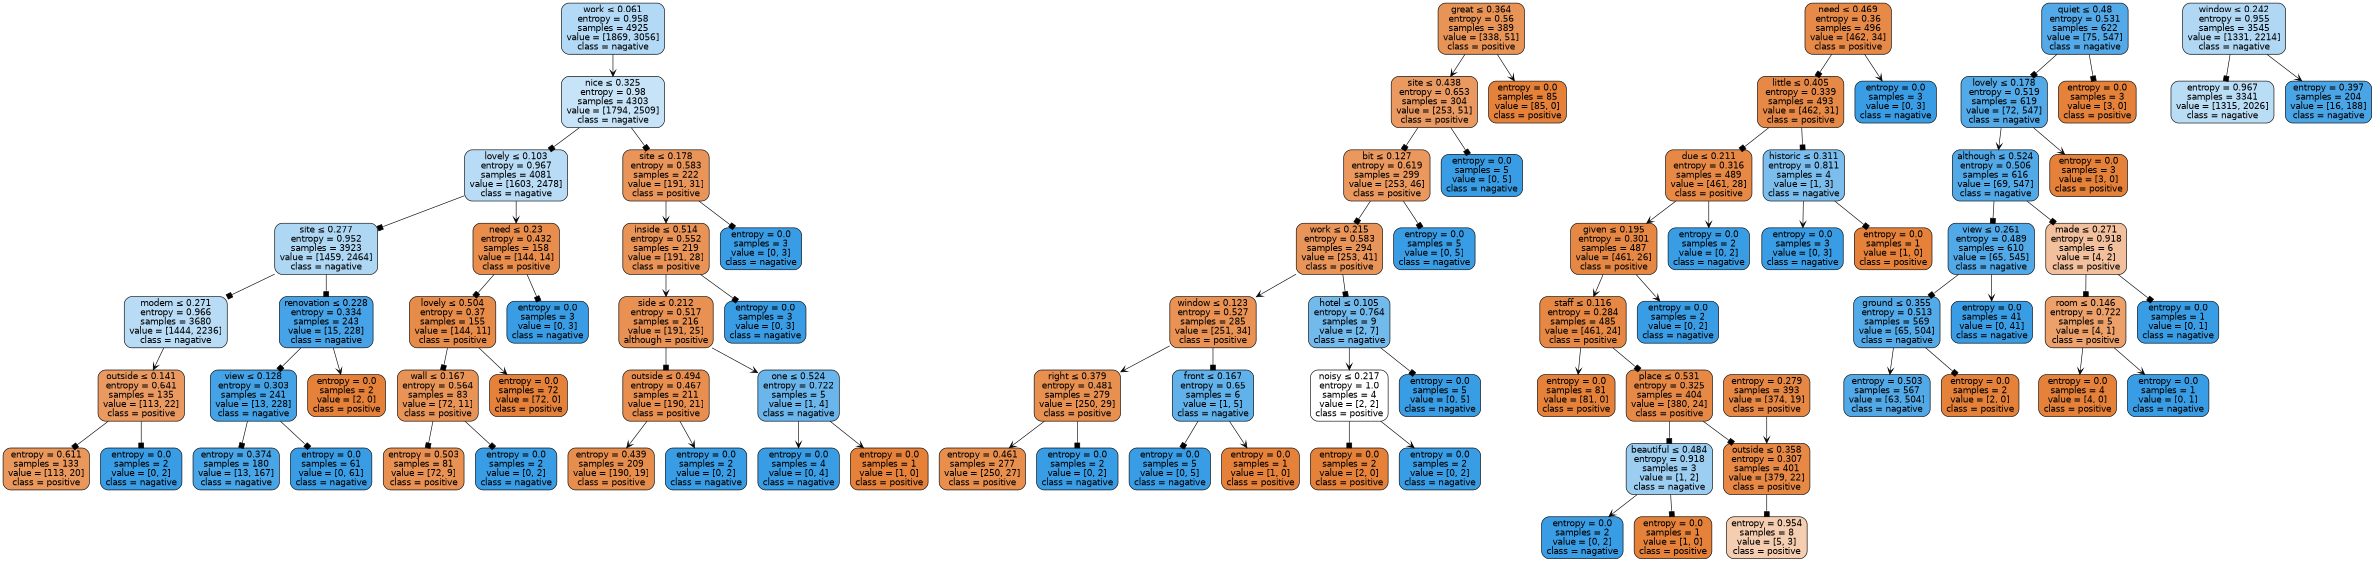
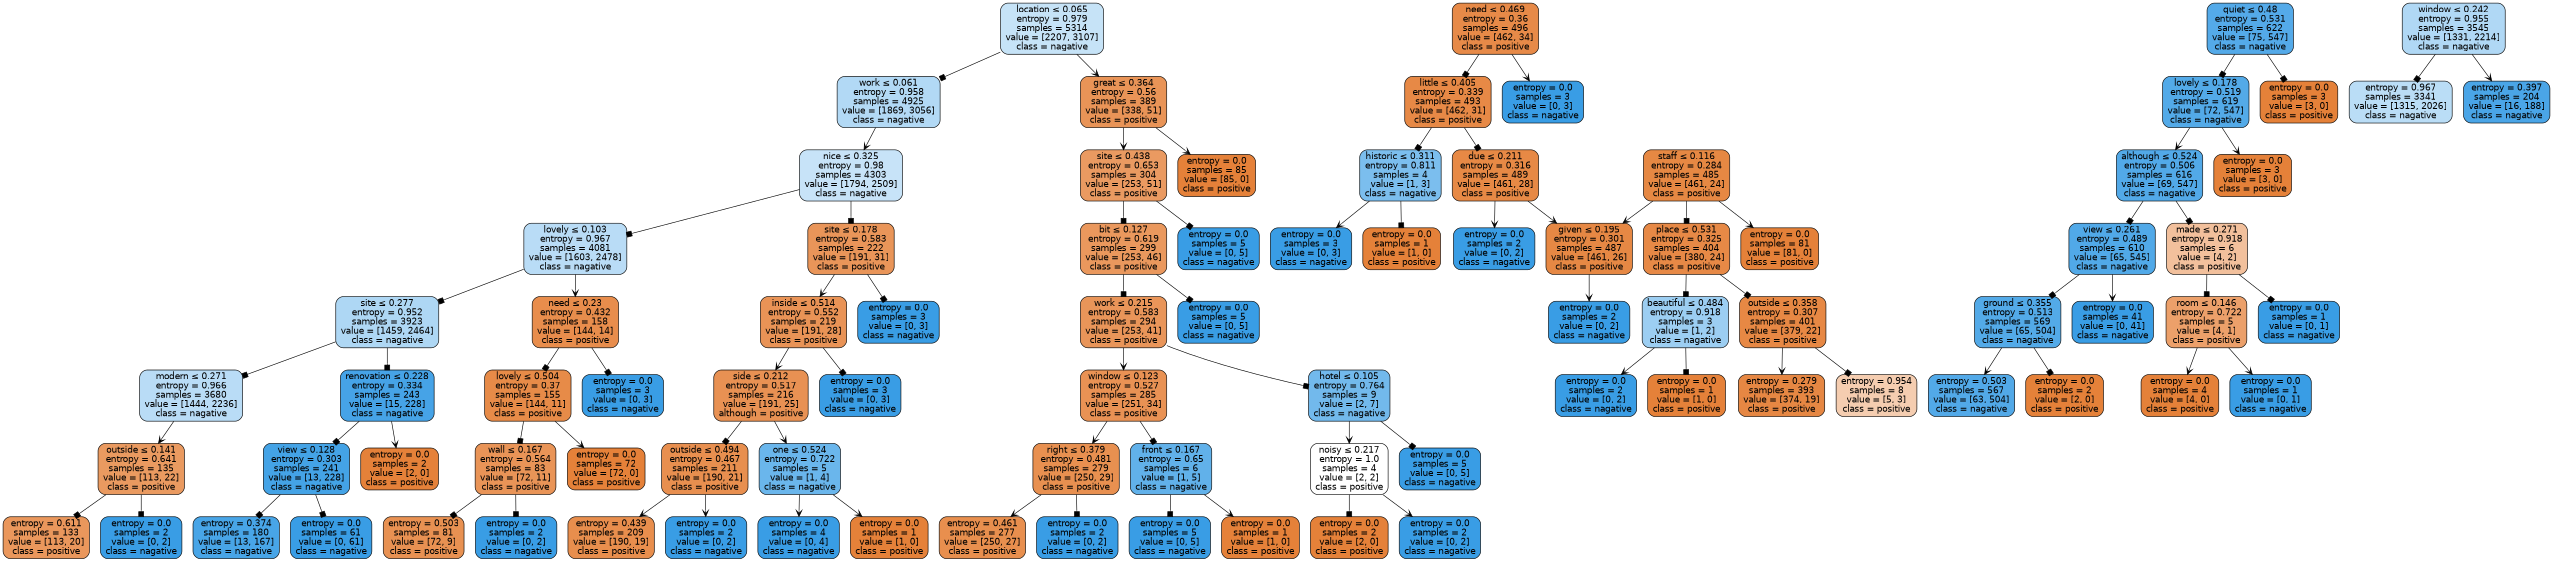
node "location ≤ 0.065": added
edge "given ≤ 0.195" -> "staff ≤ 0.116": reversed
edge "entropy = 0.279" -> "outside ≤ 0.358": reversed
